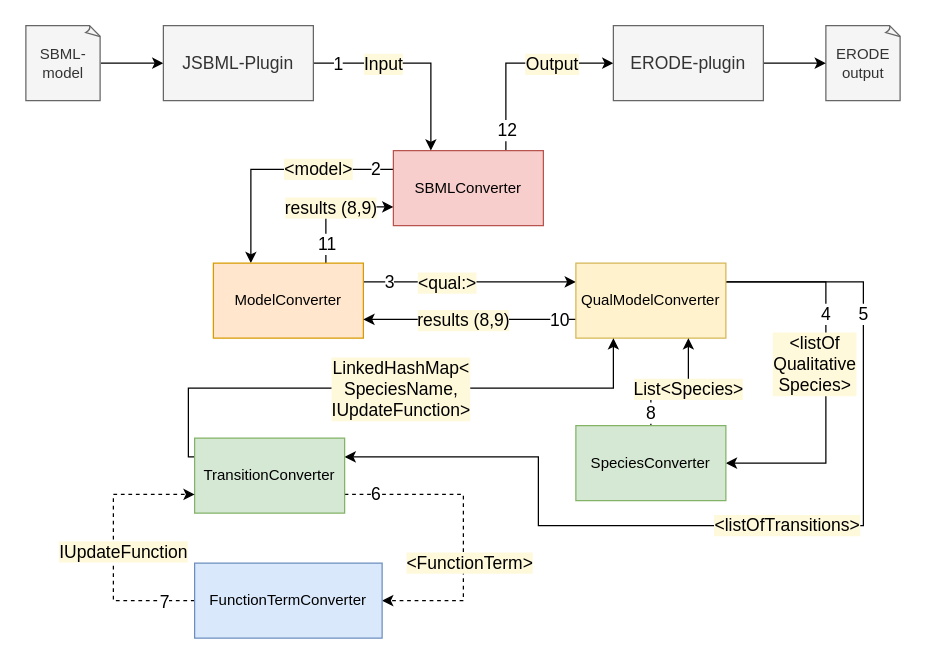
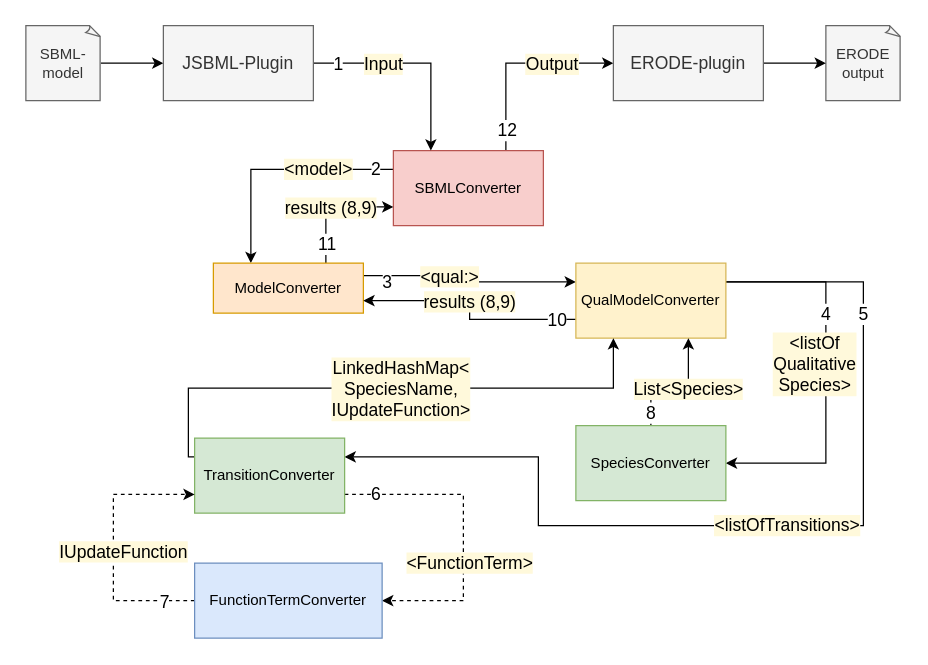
node "ModelConverter": size 150x75 -> 150x50
